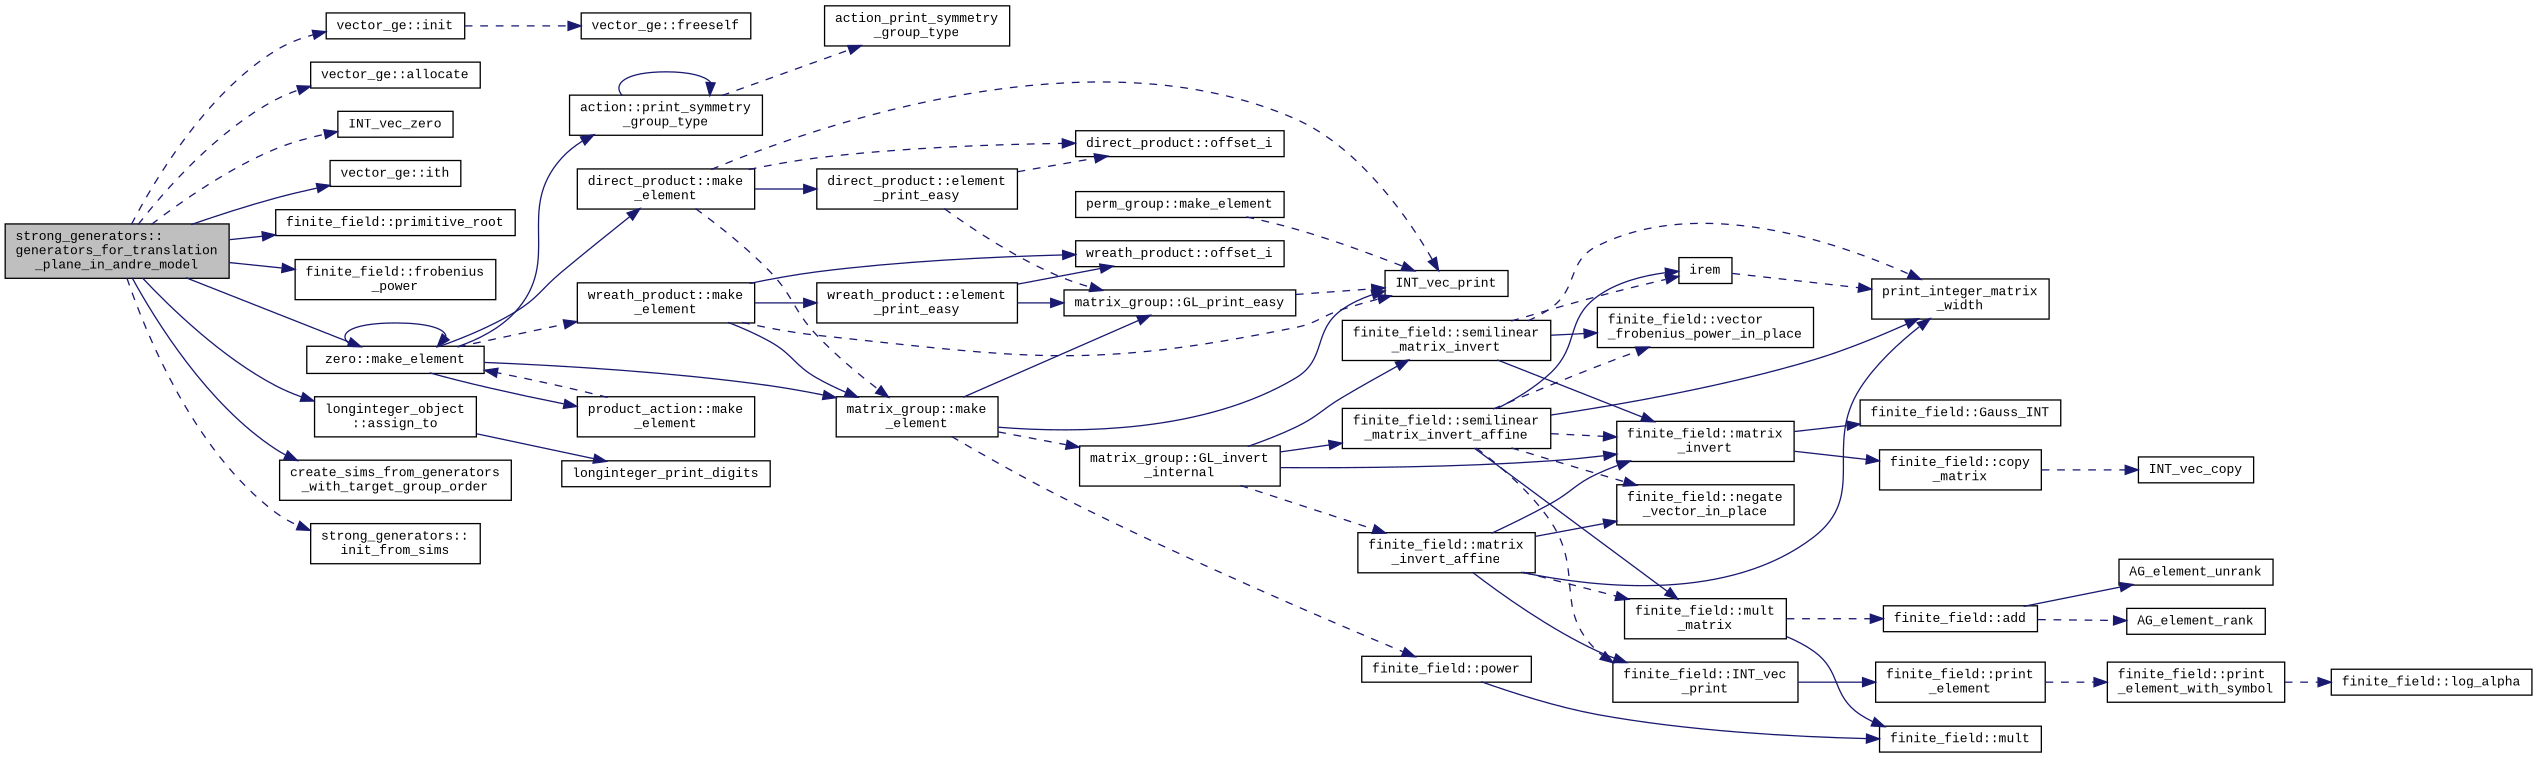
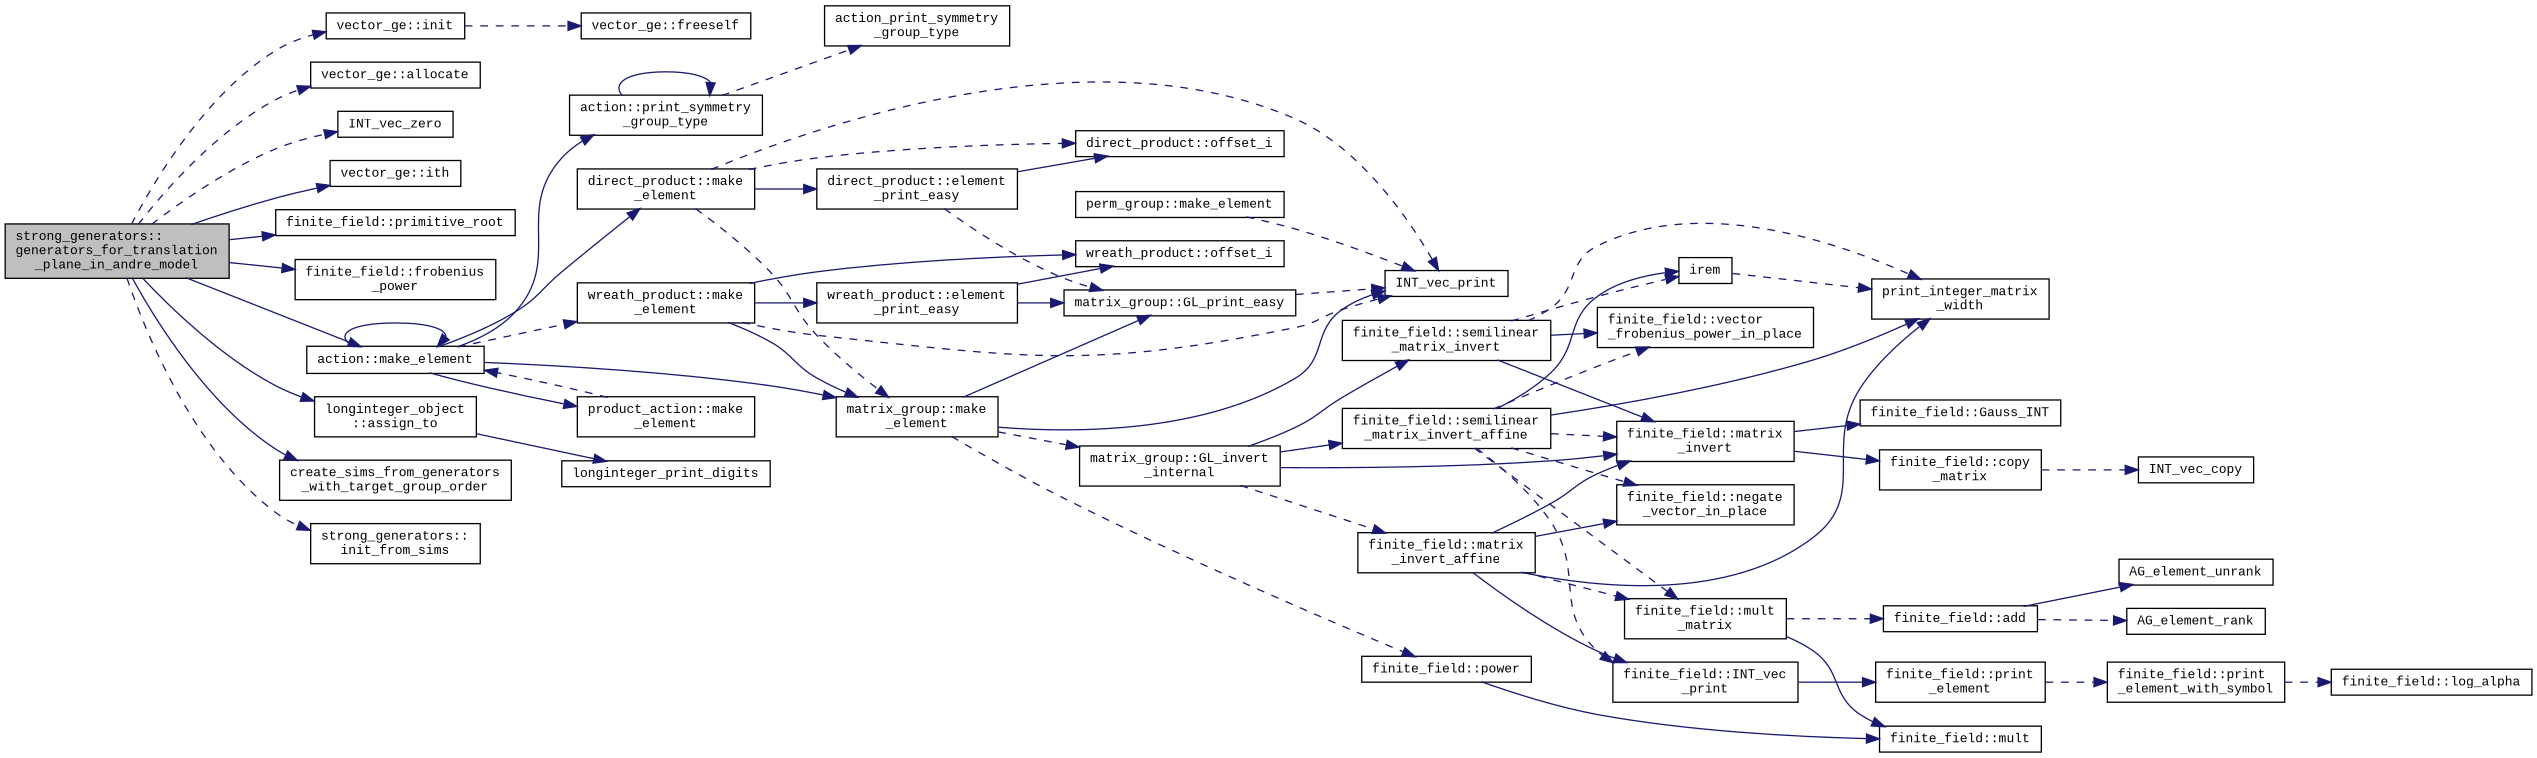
edge "direct_product::element _print_easy" -> "direct_product::offset_i": style dashed -> solid
node "zero::make_element": label "zero::make_element" -> "action::make_element"
edge "finite_field::semilinear _matrix_invert_affine" -> "finite_field::mult _matrix": style solid -> dashed
